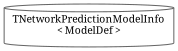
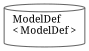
node "TNetworkPredictionModelInfo < ModelDef >": label "TNetworkPredictionModelInfo < ModelDef >" -> "ModelDef < ModelDef >"
